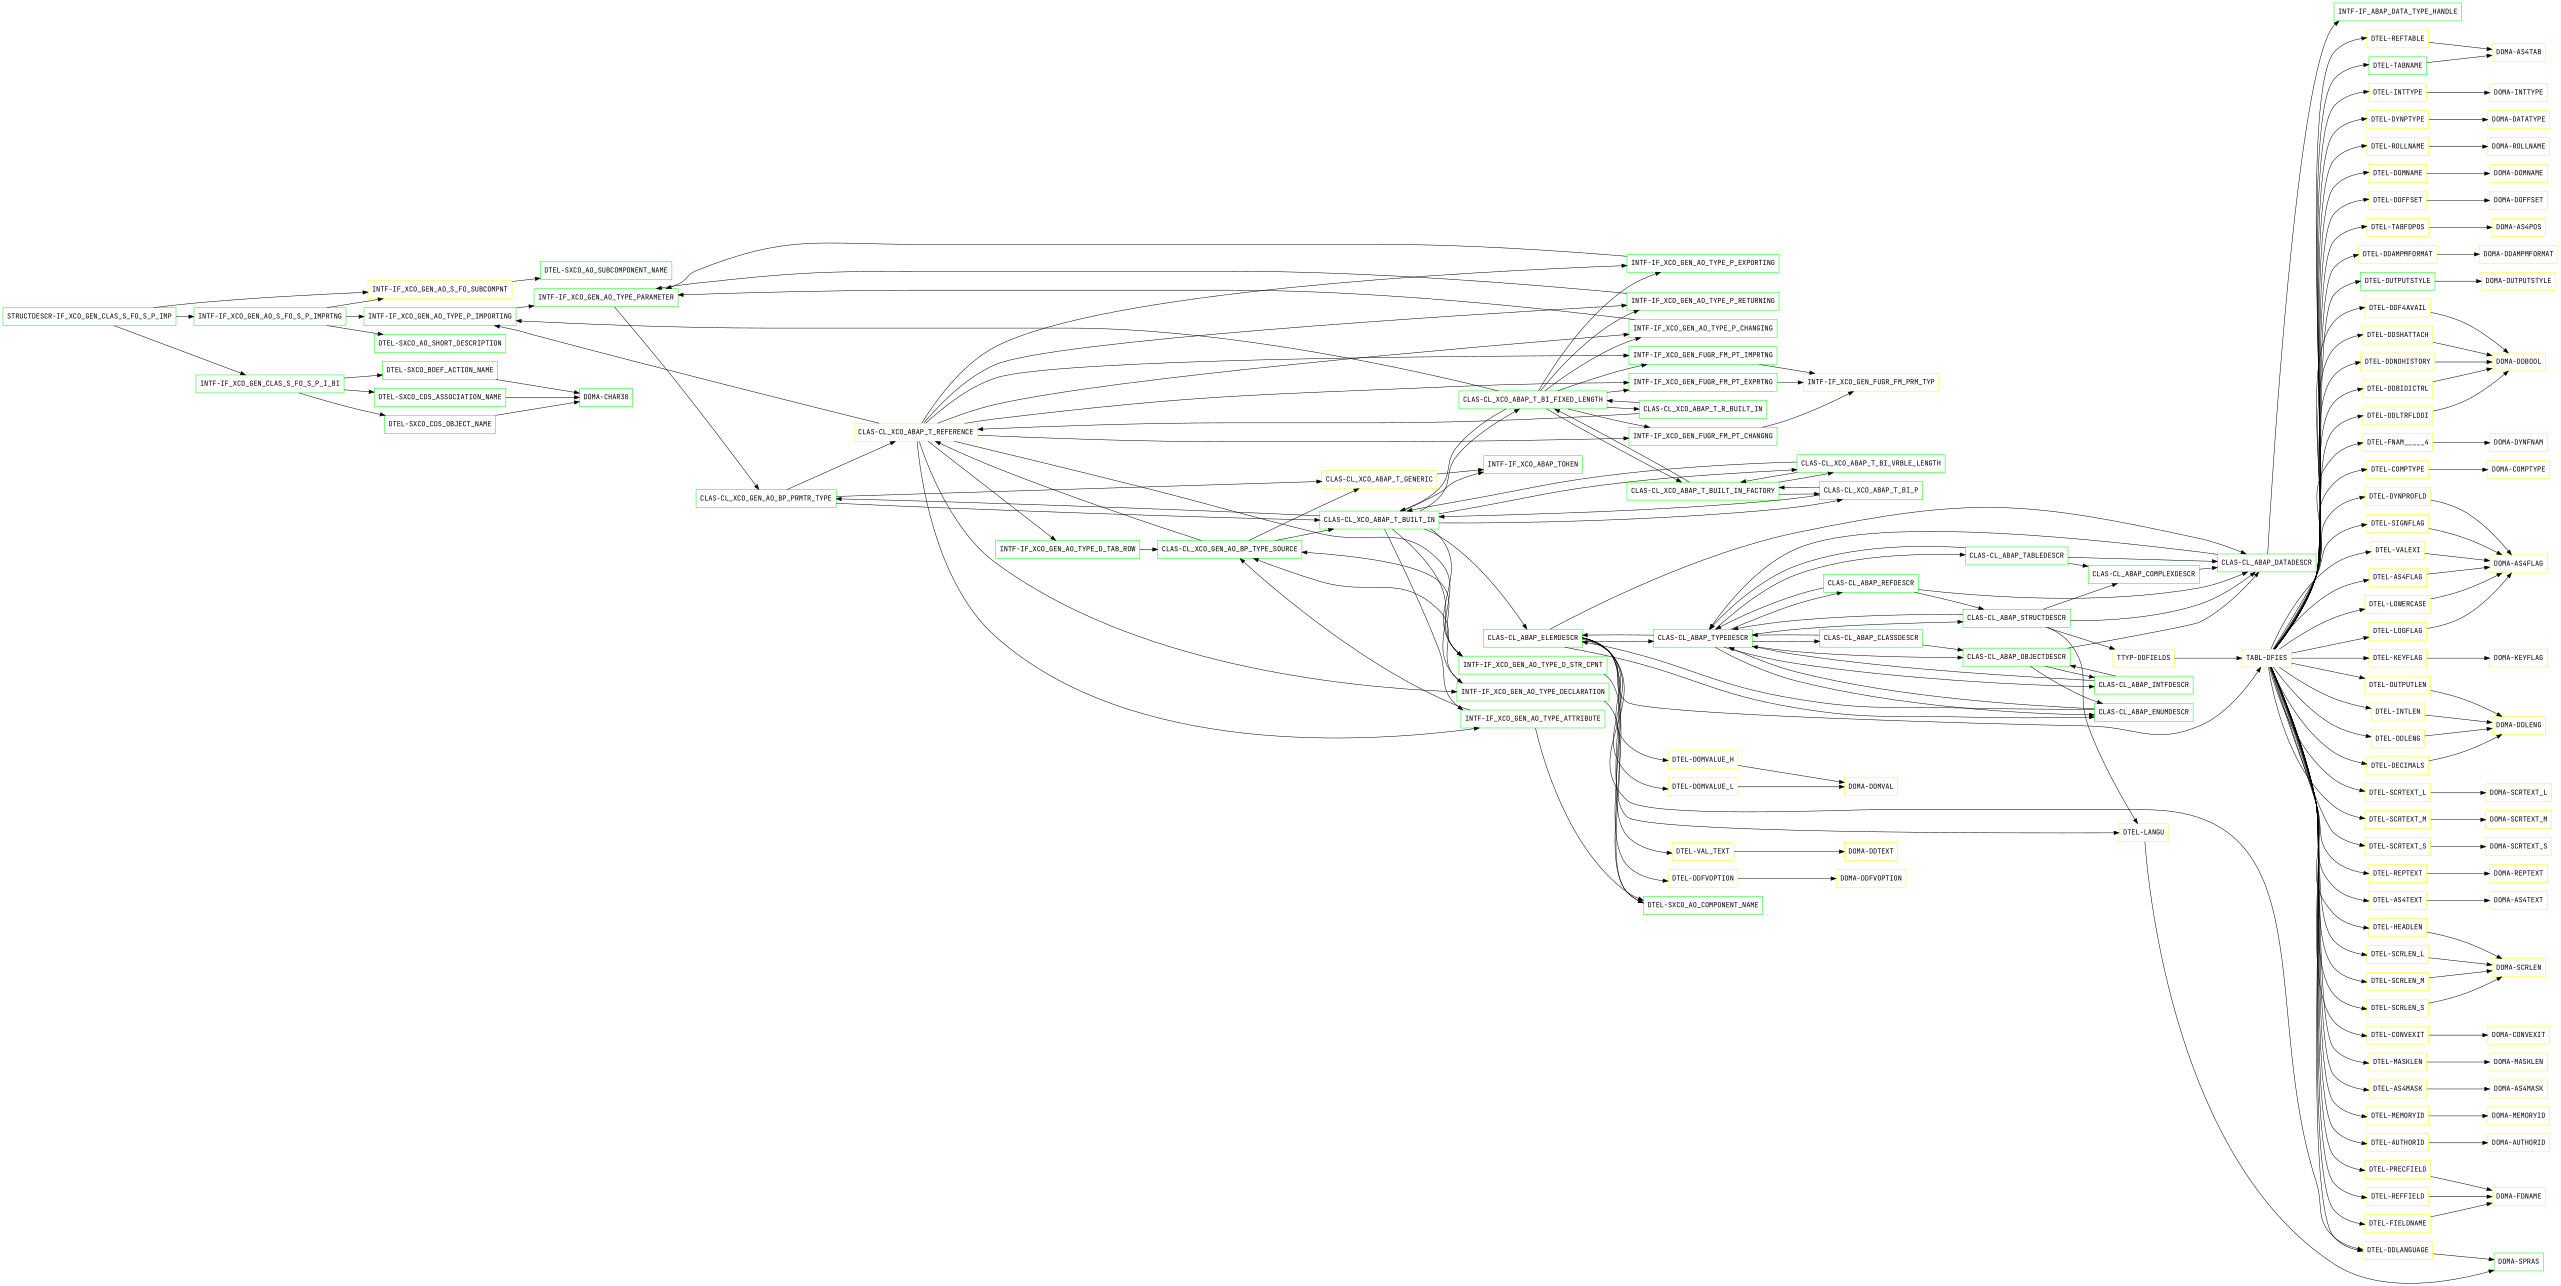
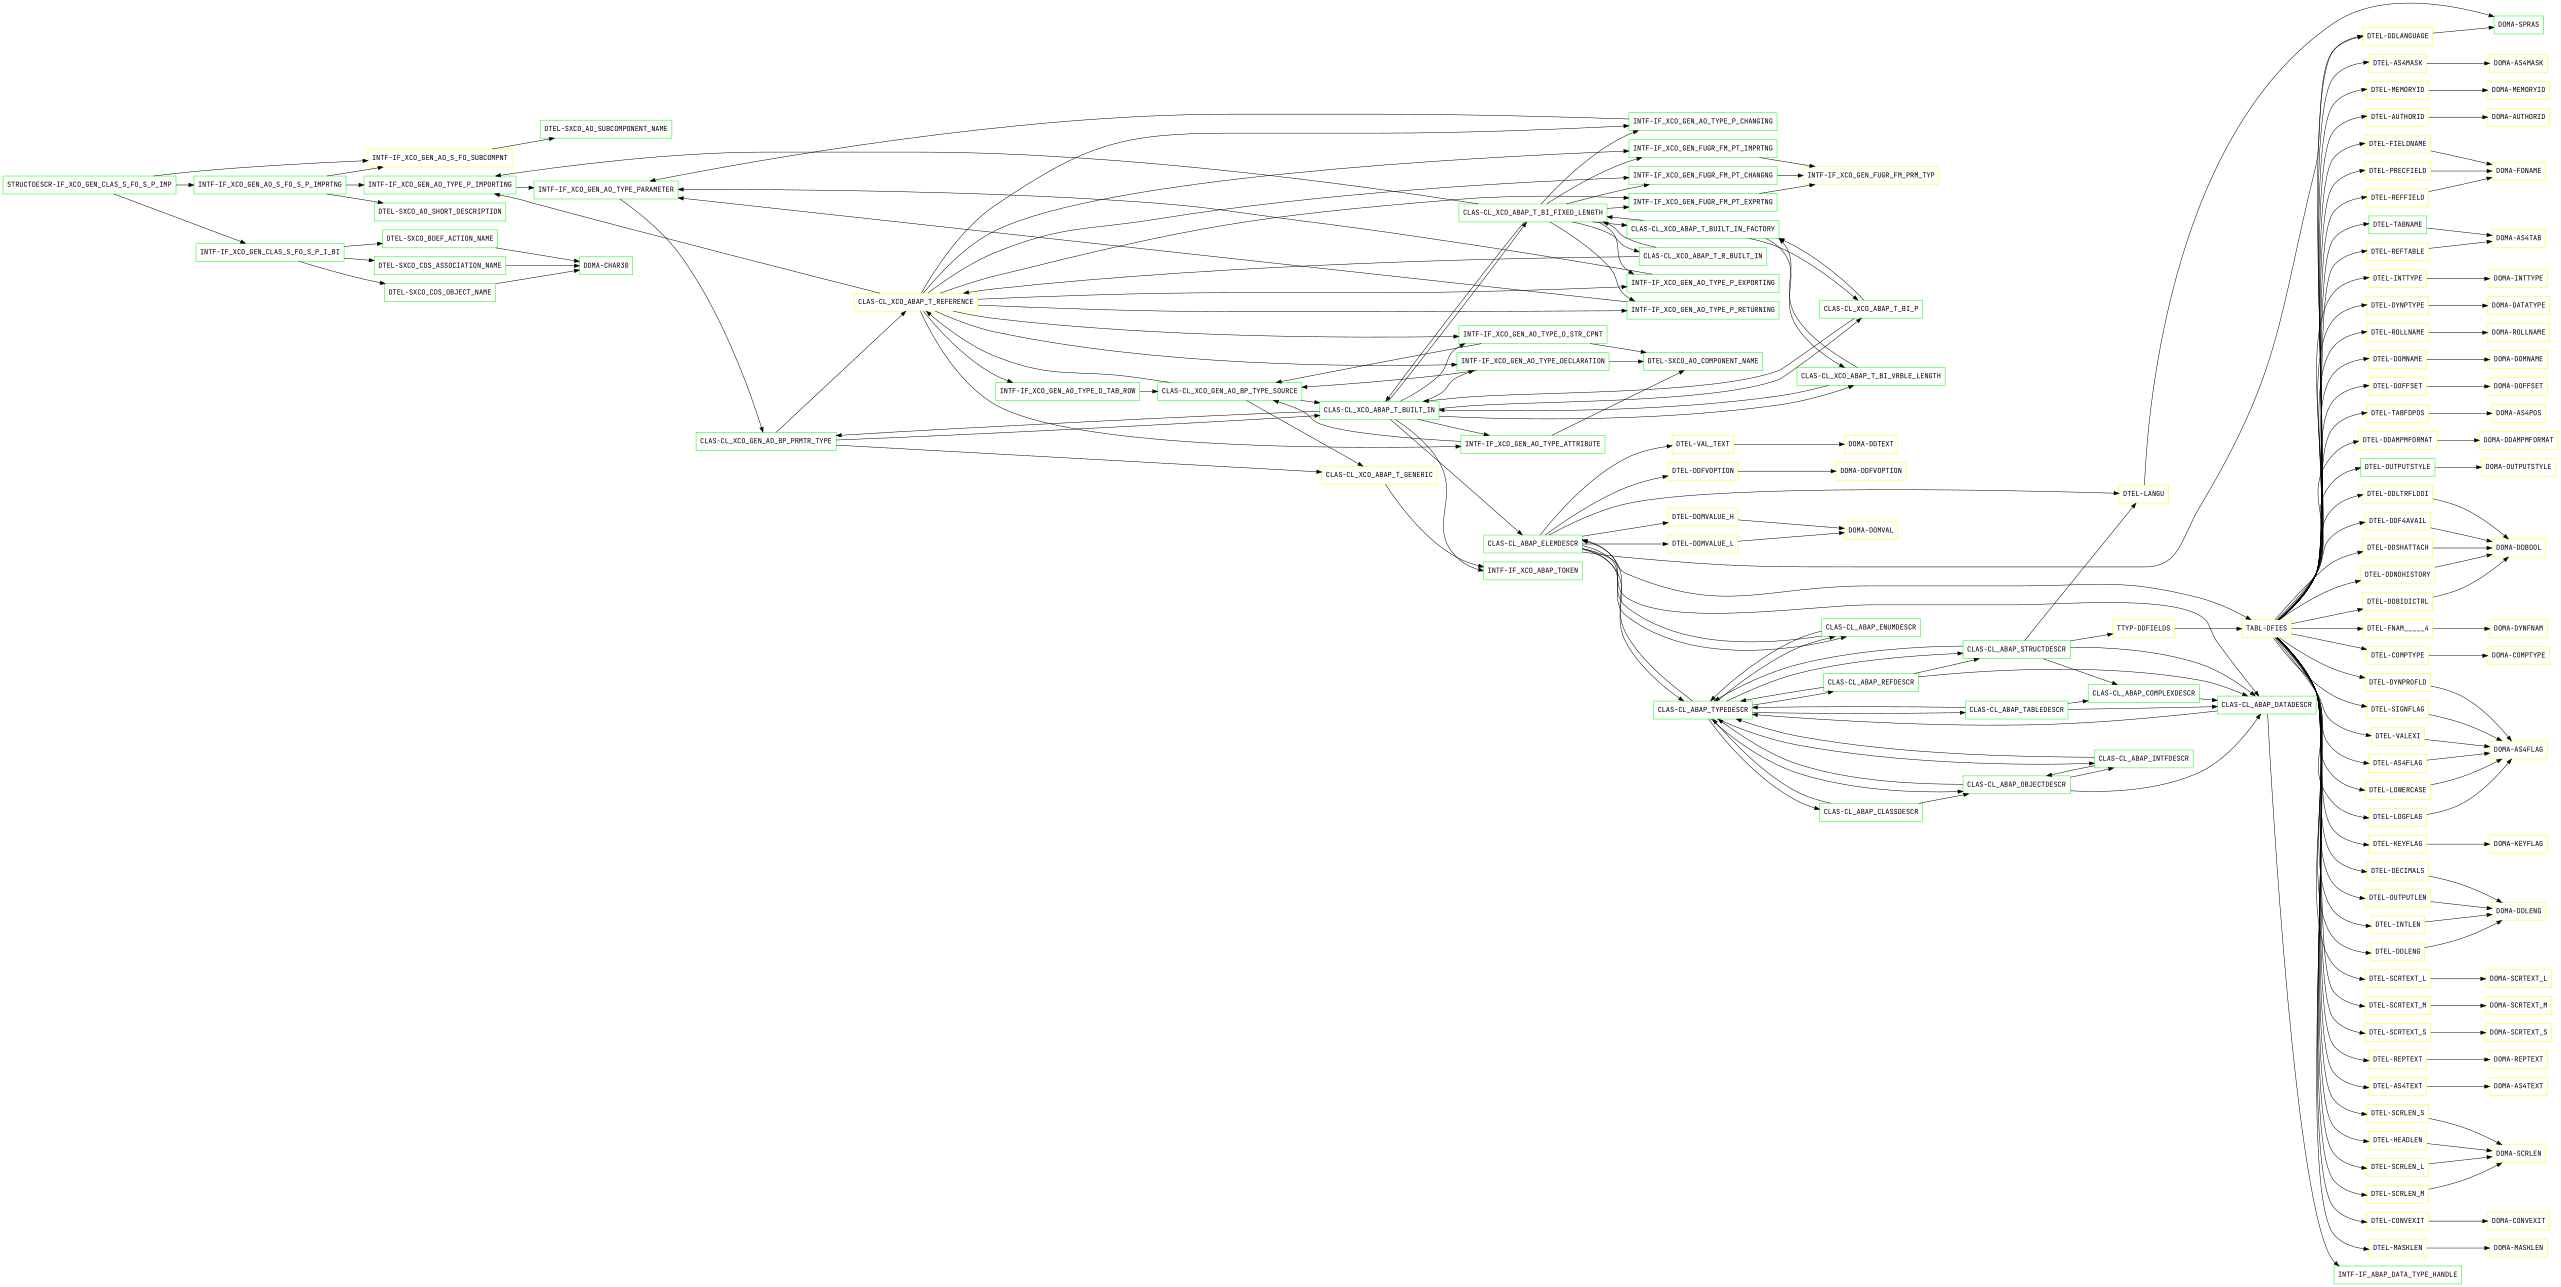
edge "CLAS-CL_ABAP_OBJECTDESCR" -> "CLAS-CL_ABAP_ENUMDESCR": now "CLAS-CL_ABAP_OBJECTDESCR" -> "CLAS-CL_ABAP_TYPEDESCR"
